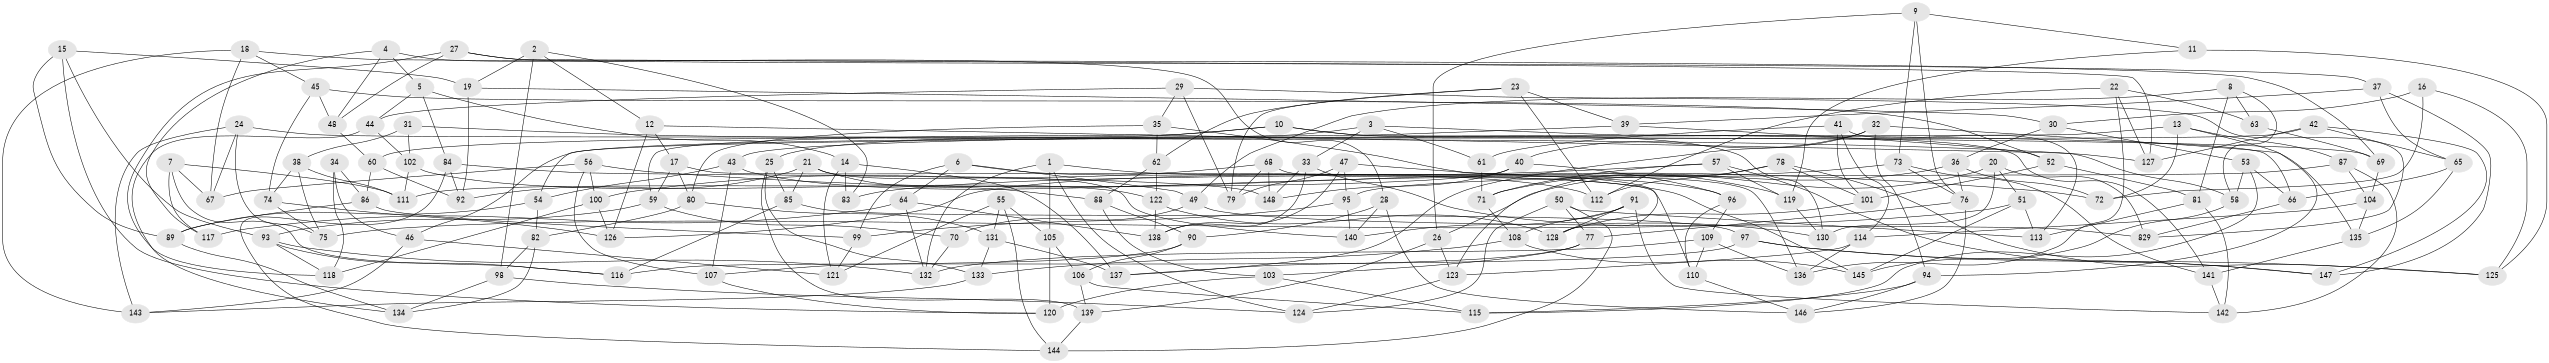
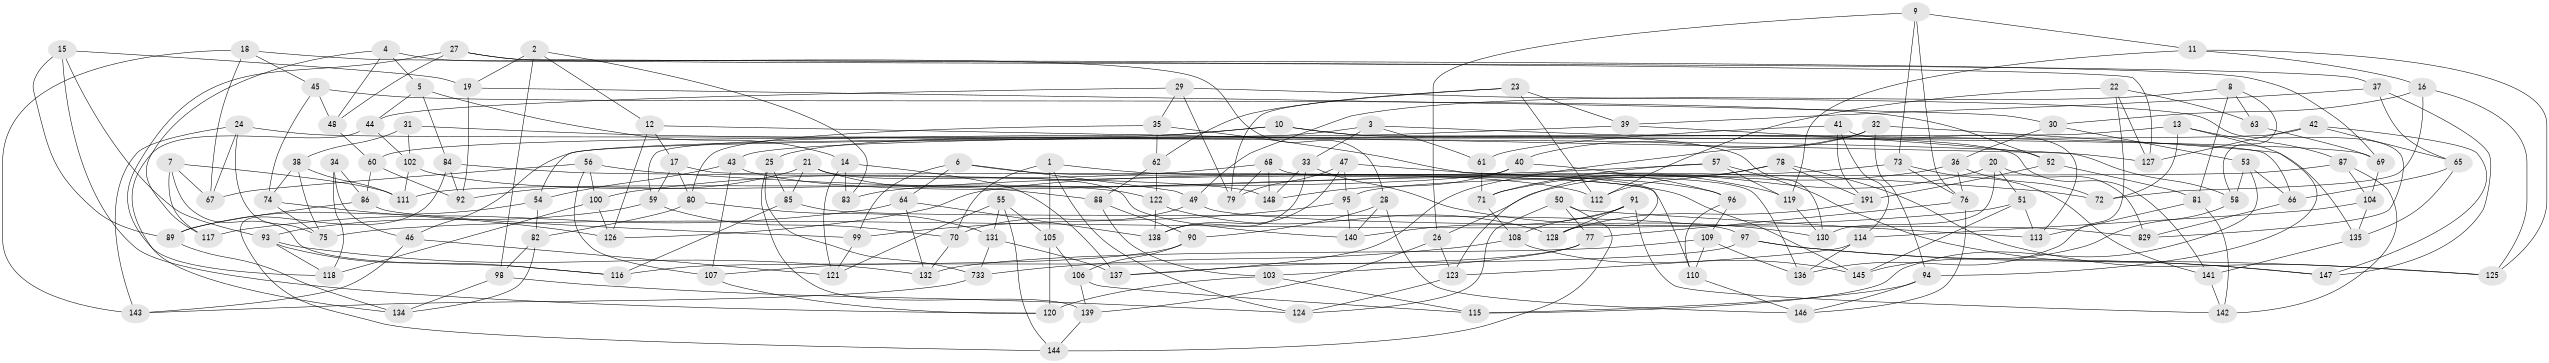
edge "11" -- "16": added
edge "1" -- "132": now "1" -- "70"
node "101": label "101" -> "191"
node "133": label "133" -> "733"
